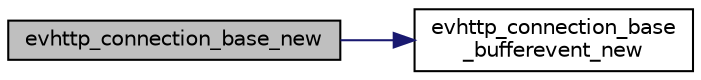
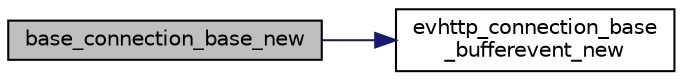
node "evhttp_connection_base_new": label "evhttp_connection_base_new" -> "base_connection_base_new"
